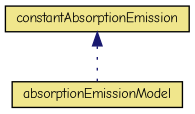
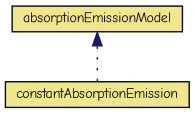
edge "absorptionEmissionModel" -> "constantAbsorptionEmission": reversed
